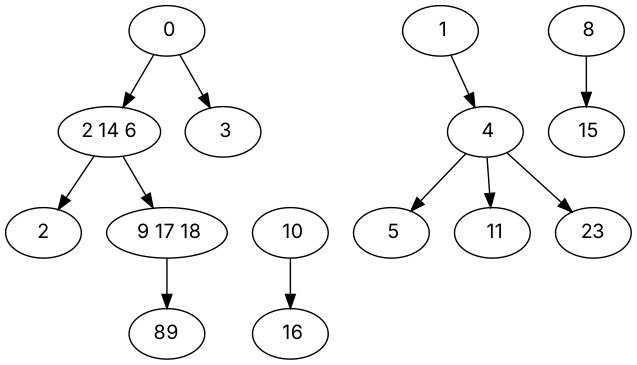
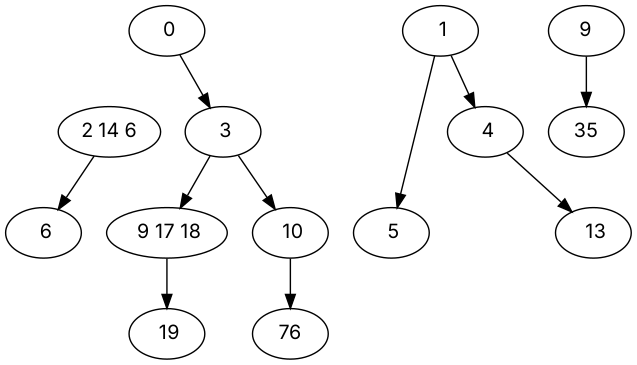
node "8": label "8" -> "9"
edge "0" -> "2 14 6": removed
node "15": label "15" -> "35"
edge "2 14 6" -> "9 17 18": now "3" -> "9 17 18"
edge "3" -> "10": added
edge "4" -> "5": now "1" -> "5"
node "2": label "2" -> "6"
node "11": removed
node "23": label "23" -> "13"
node "89": label "89" -> "19"
node "16": label "16" -> "76"
